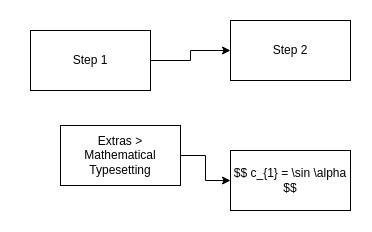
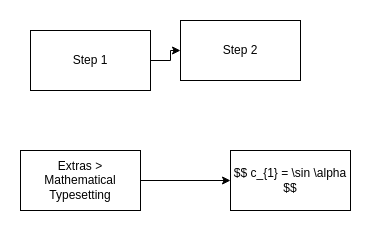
node "Step 2": moved (291, 51) -> (241, 51)
node "Extras > Mathematical Typesetting": moved (121, 156) -> (81, 181)
